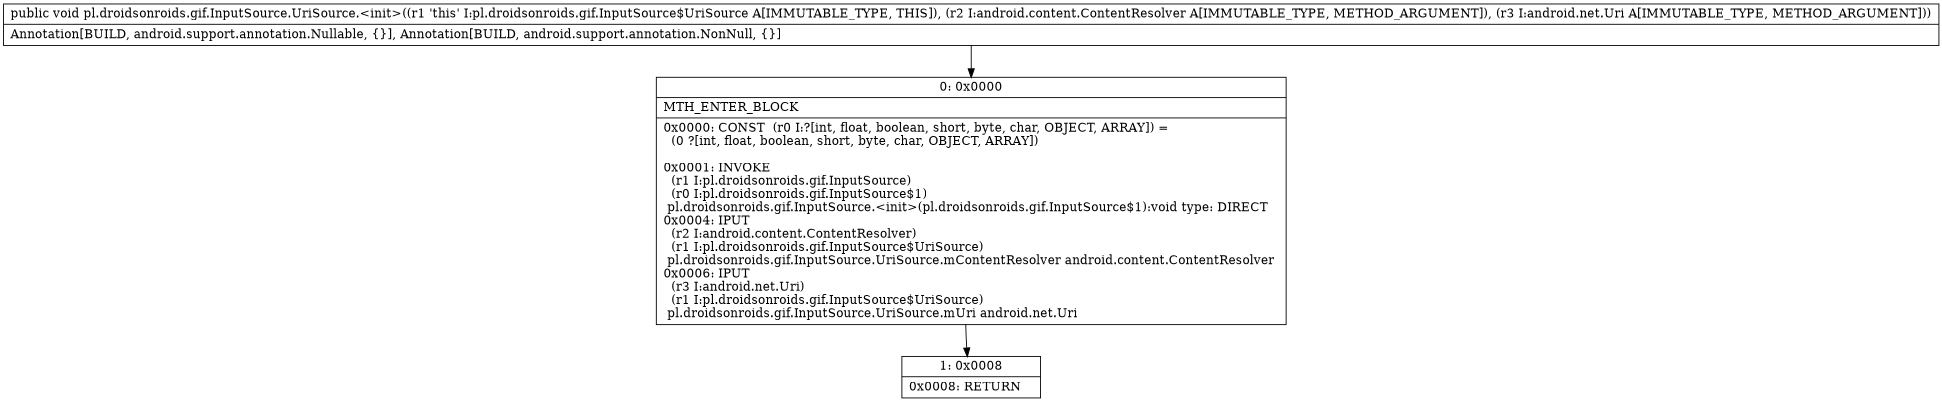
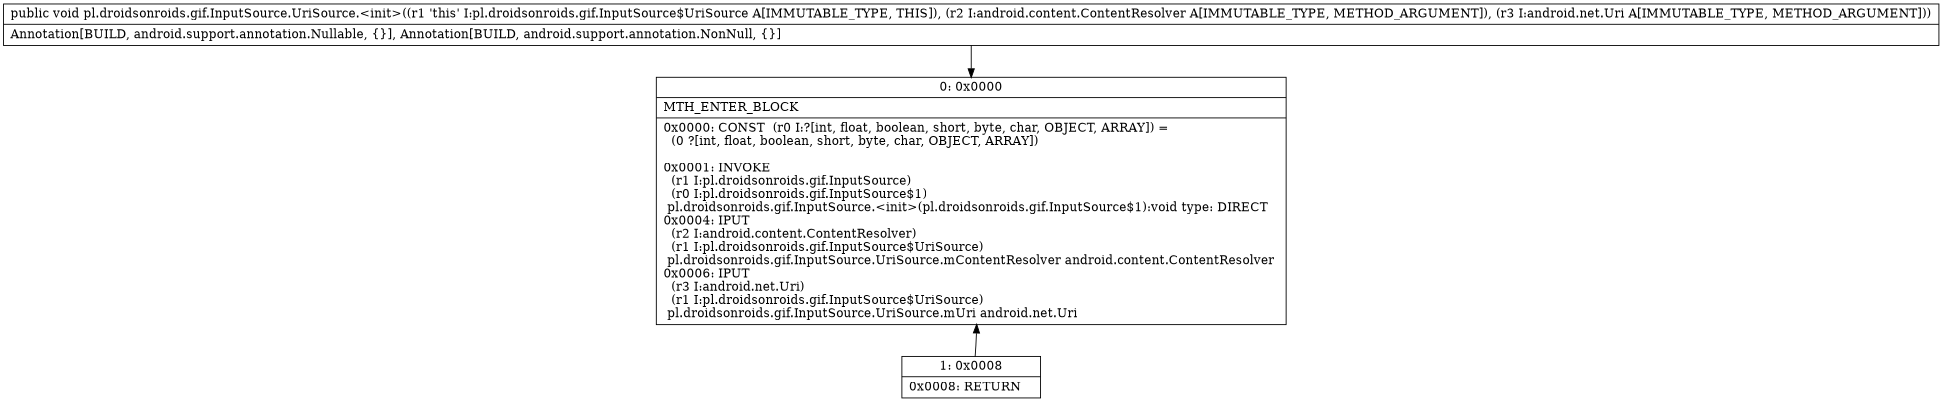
edge "0: 0x0000" -> "1: 0x0008": reversed
